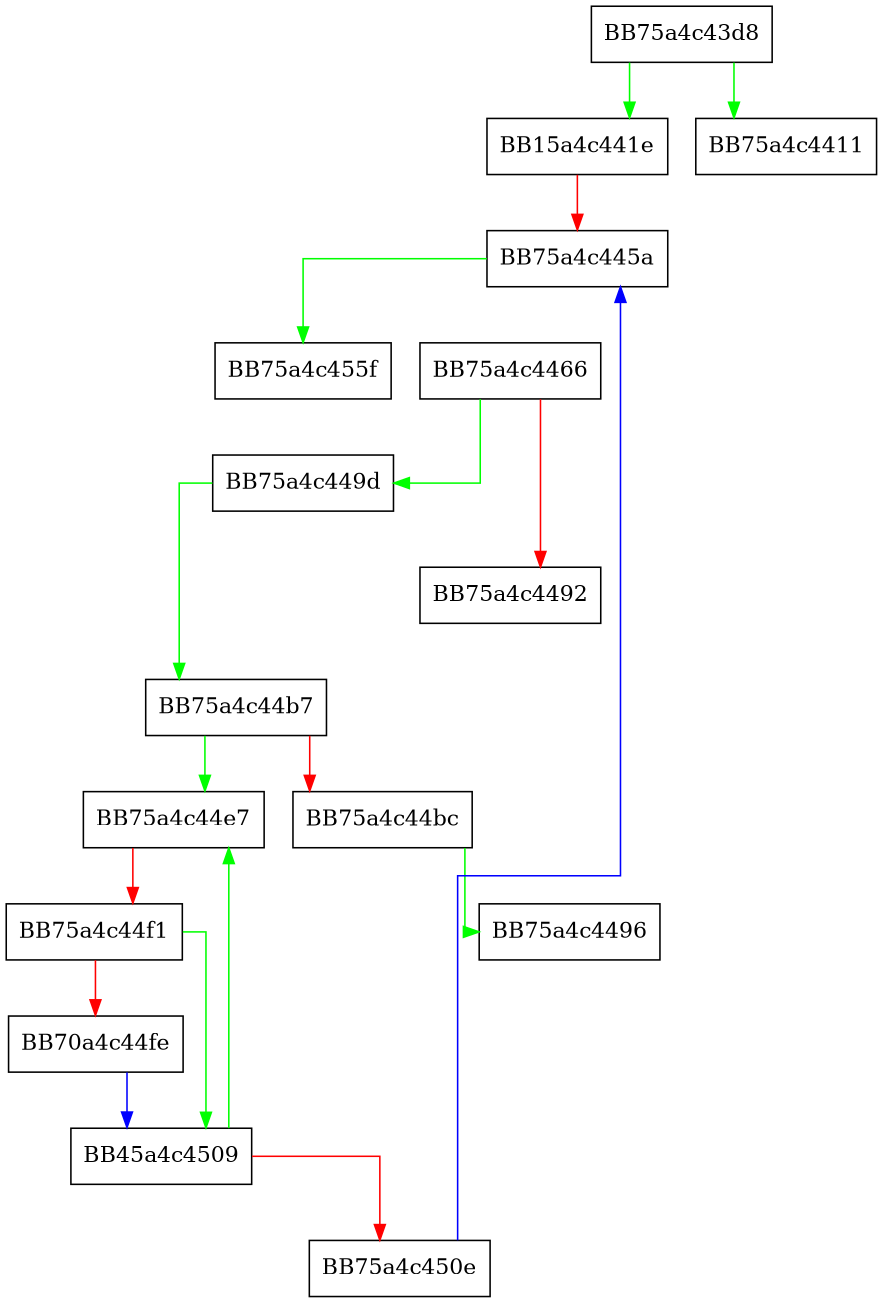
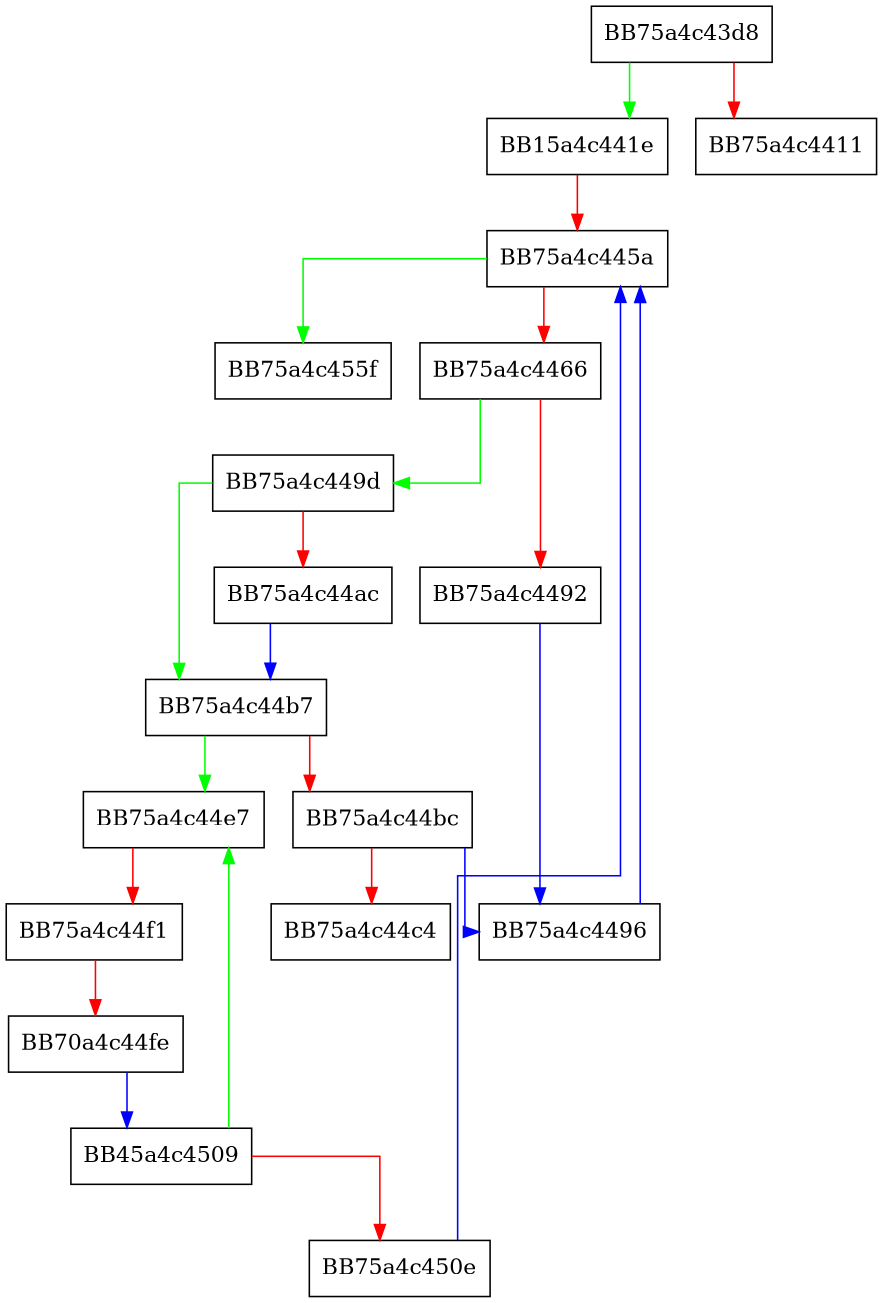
edge "BB75a4c43d8" -> "BB75a4c4411": color green -> red
edge "BB75a4c445a" -> "BB75a4c4466": added
node "BB75a4c44ac": added
edge "BB75a4c4496" -> "BB75a4c445a": added
edge "BB75a4c4492" -> "BB75a4c4496": added
edge "BB75a4c44bc" -> "BB75a4c4496": color green -> blue
node "BB75a4c44c4": added
edge "BB75a4c44f1" -> "BB45a4c4509": removed
